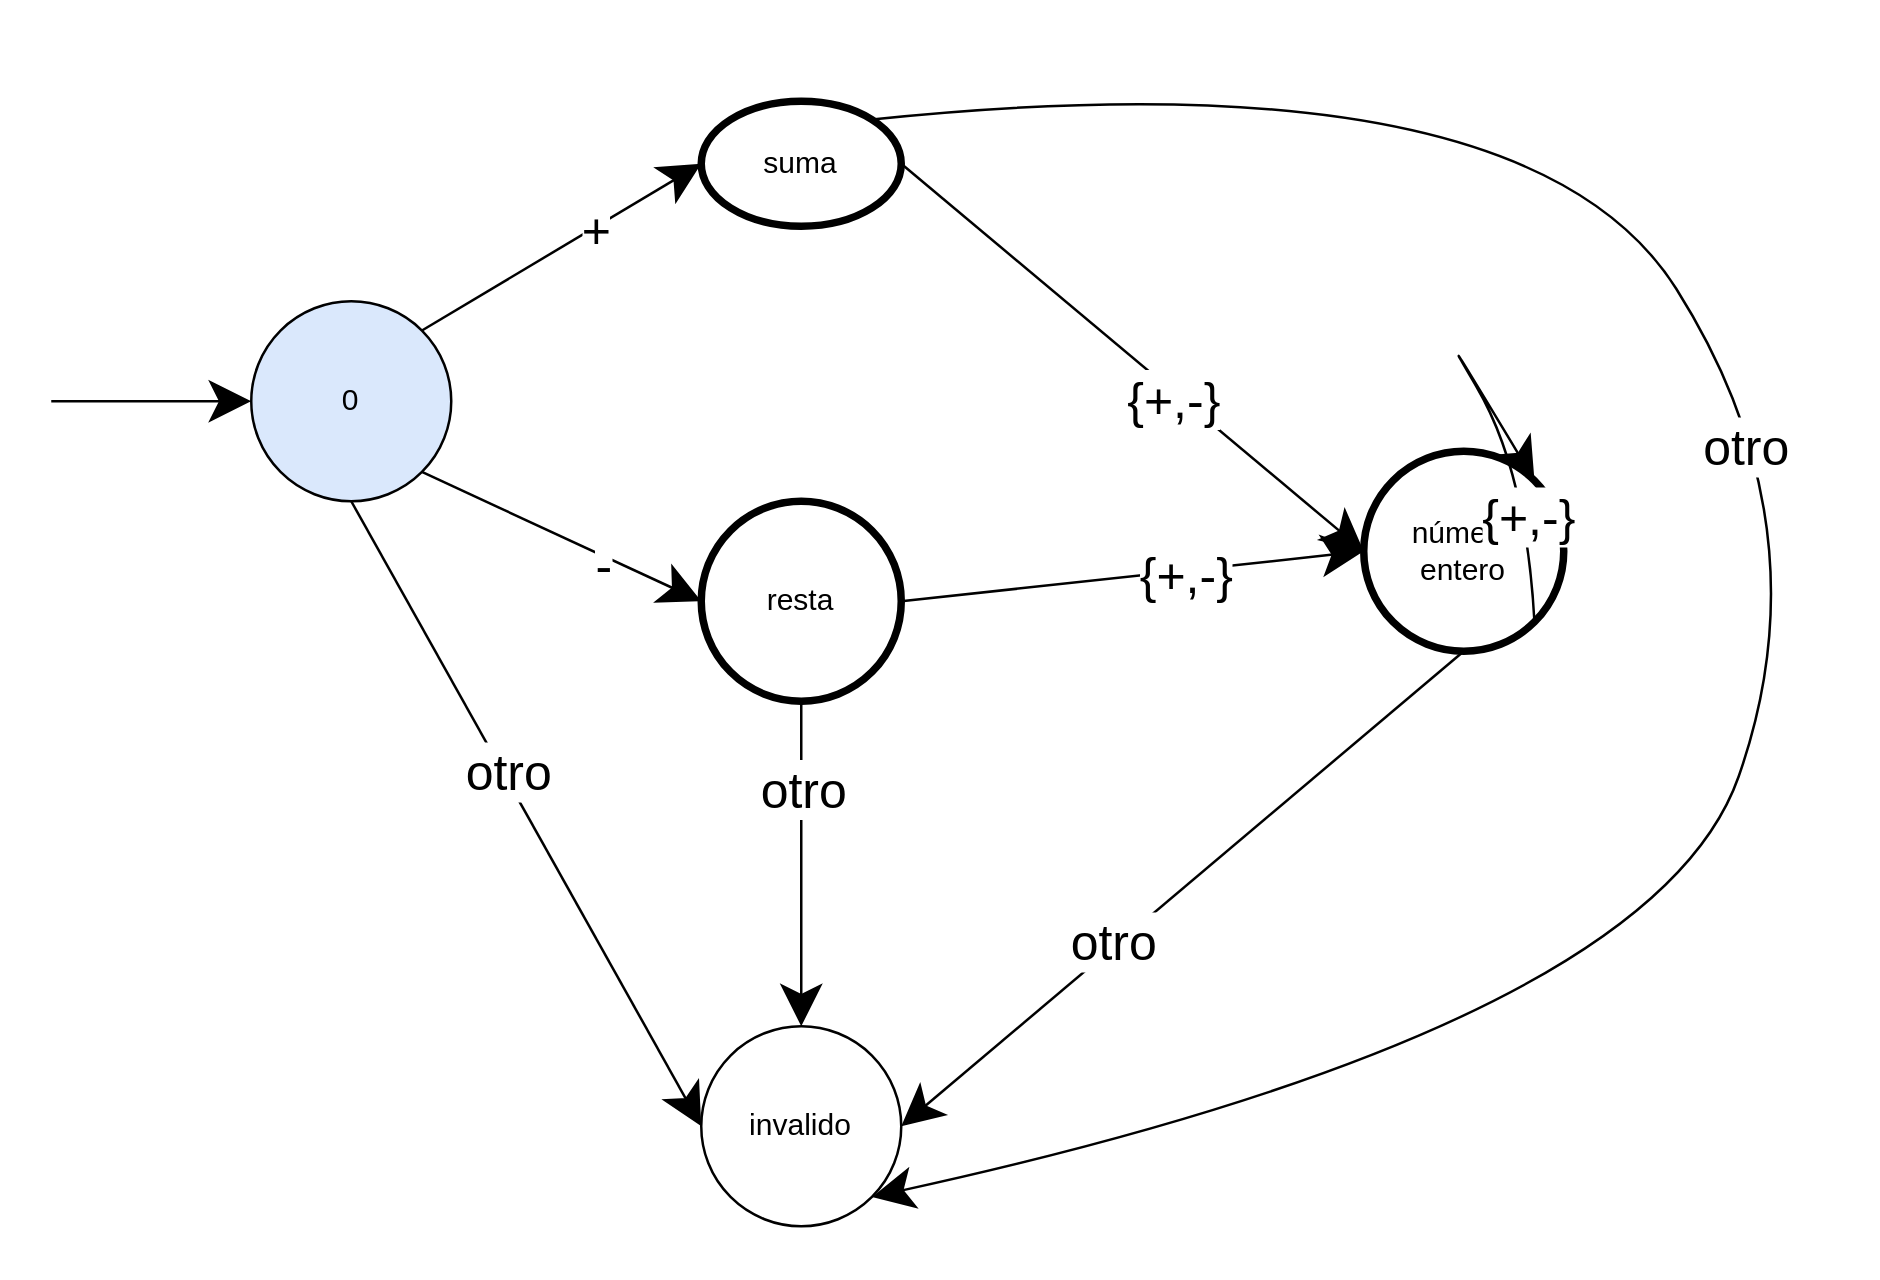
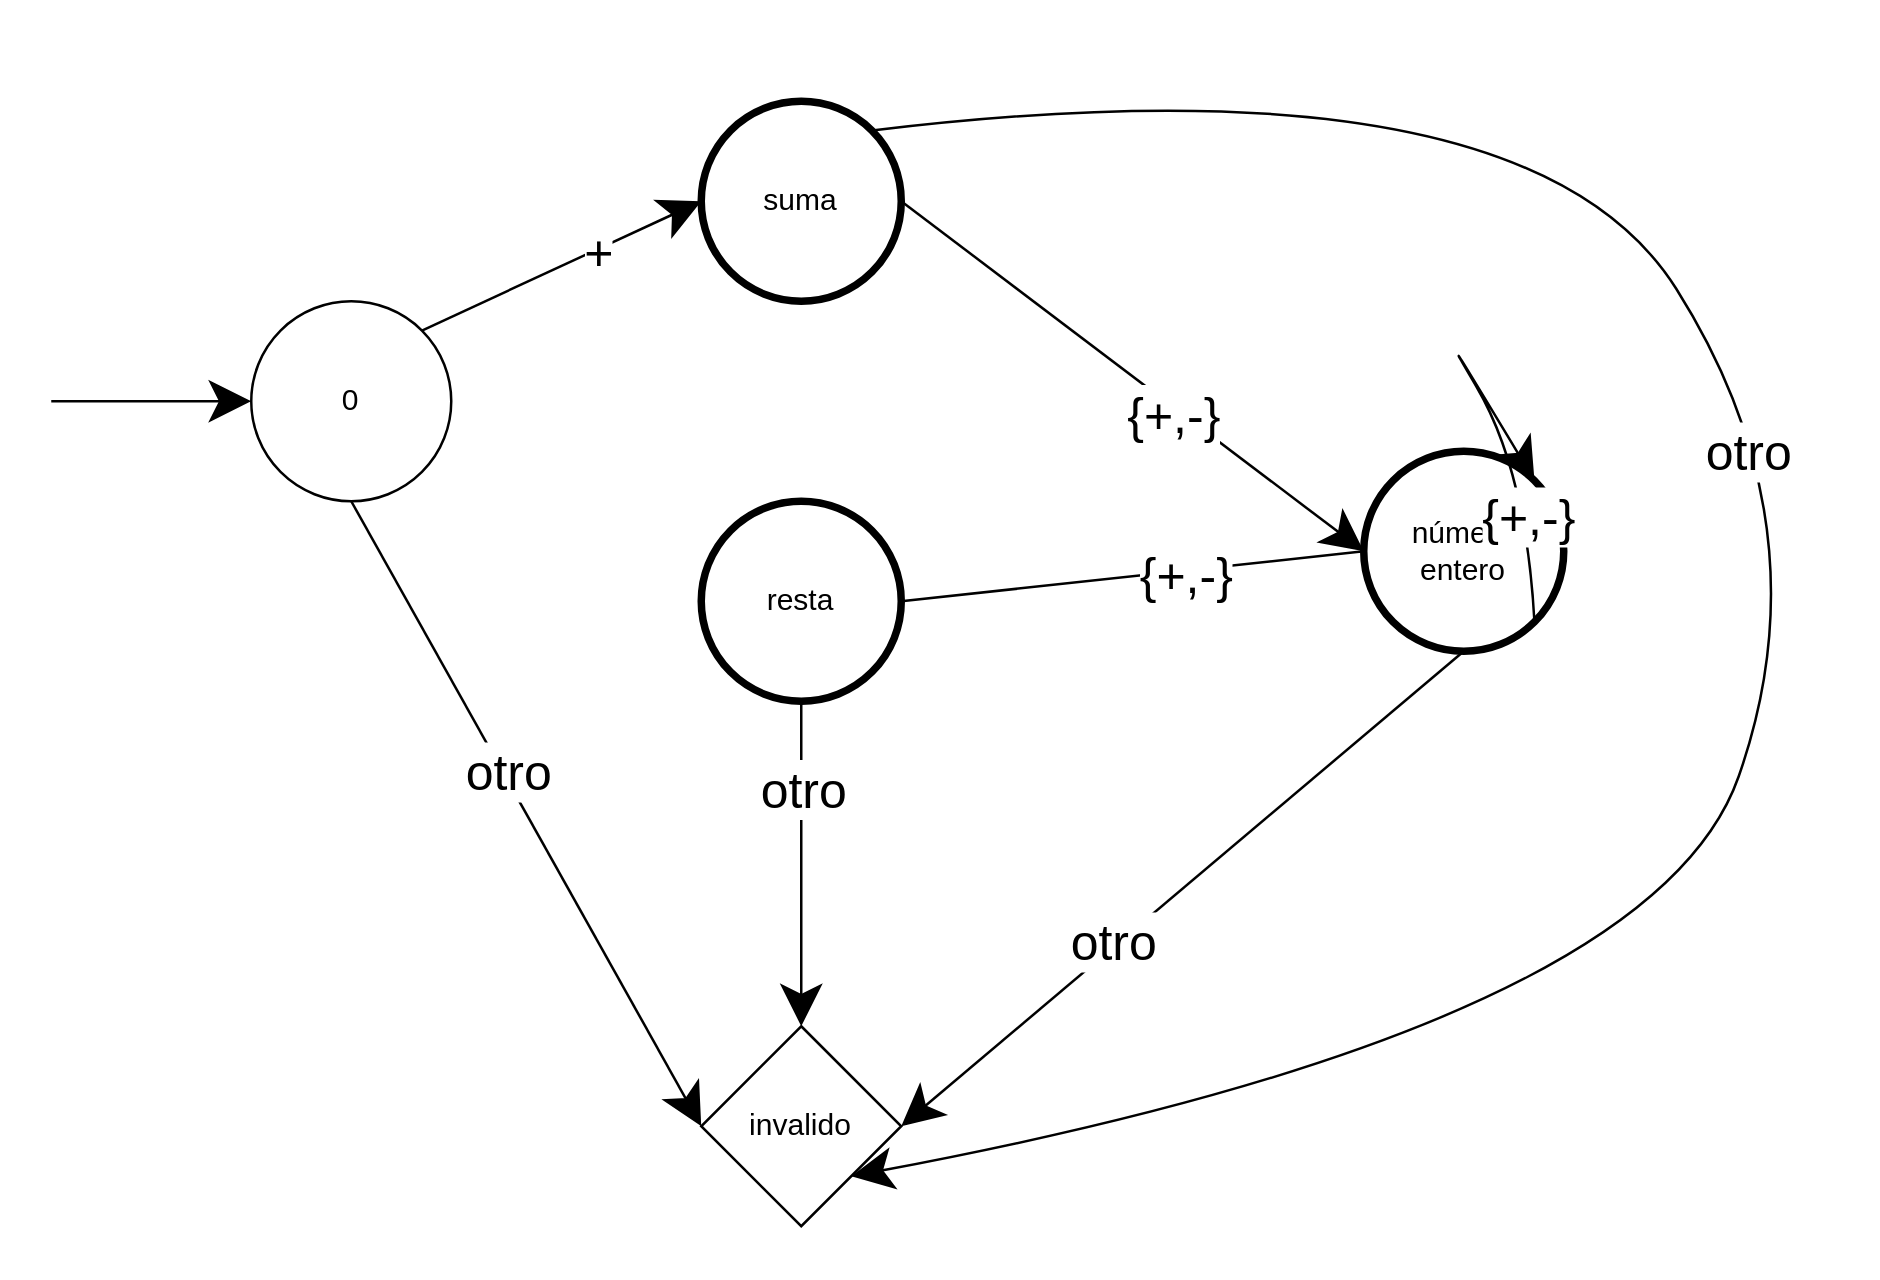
node "suma": size 200x125 -> 200x200
node "0": fillcolor #dae8fc -> #ffffff
edge "0" -> "resta": removed, label "-"
edge "resta" -> "número entero": arrowhead classic -> none
node "invalido": shape ellipse -> diamond
